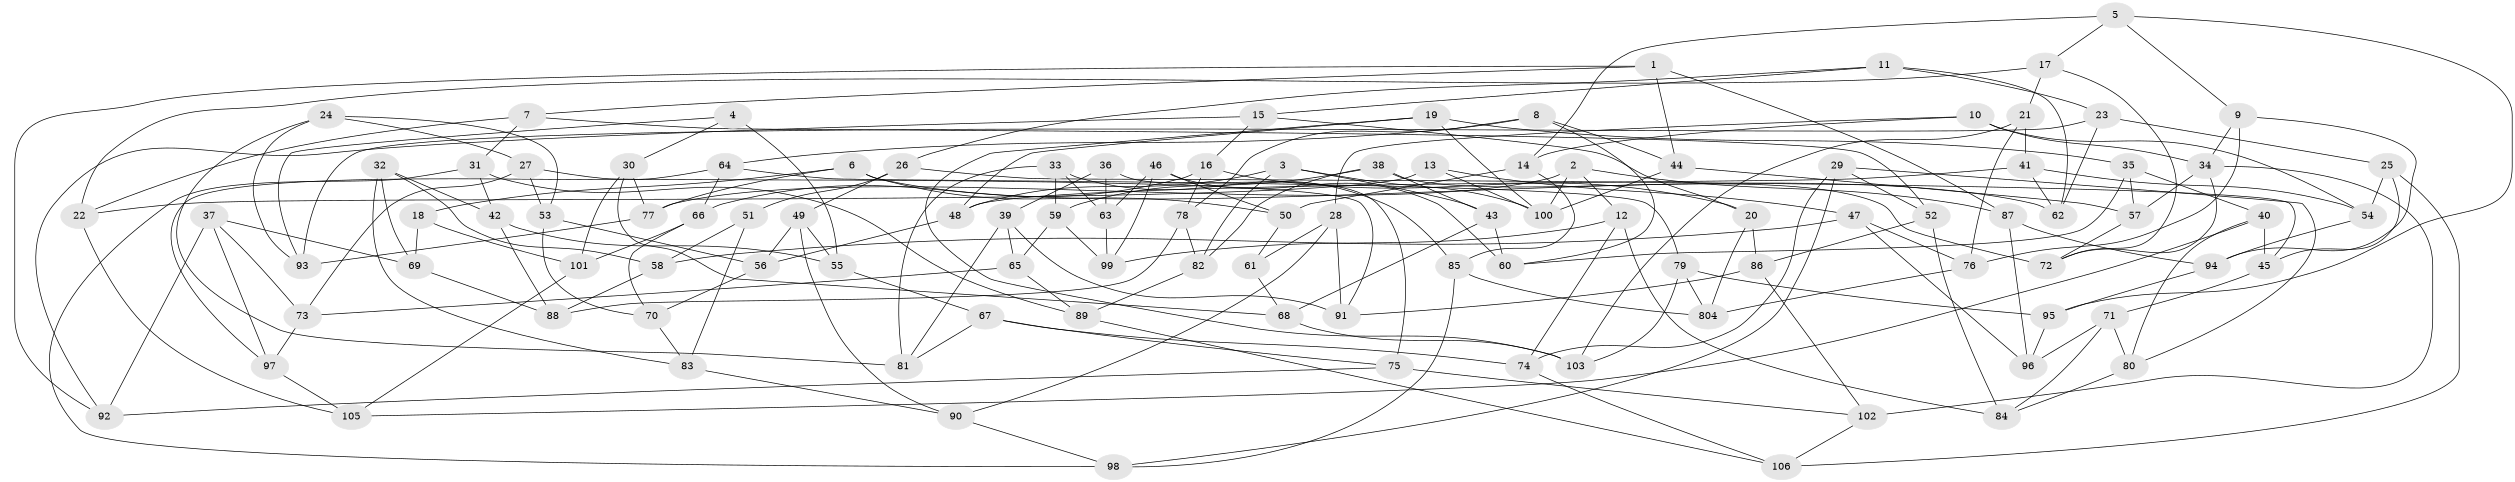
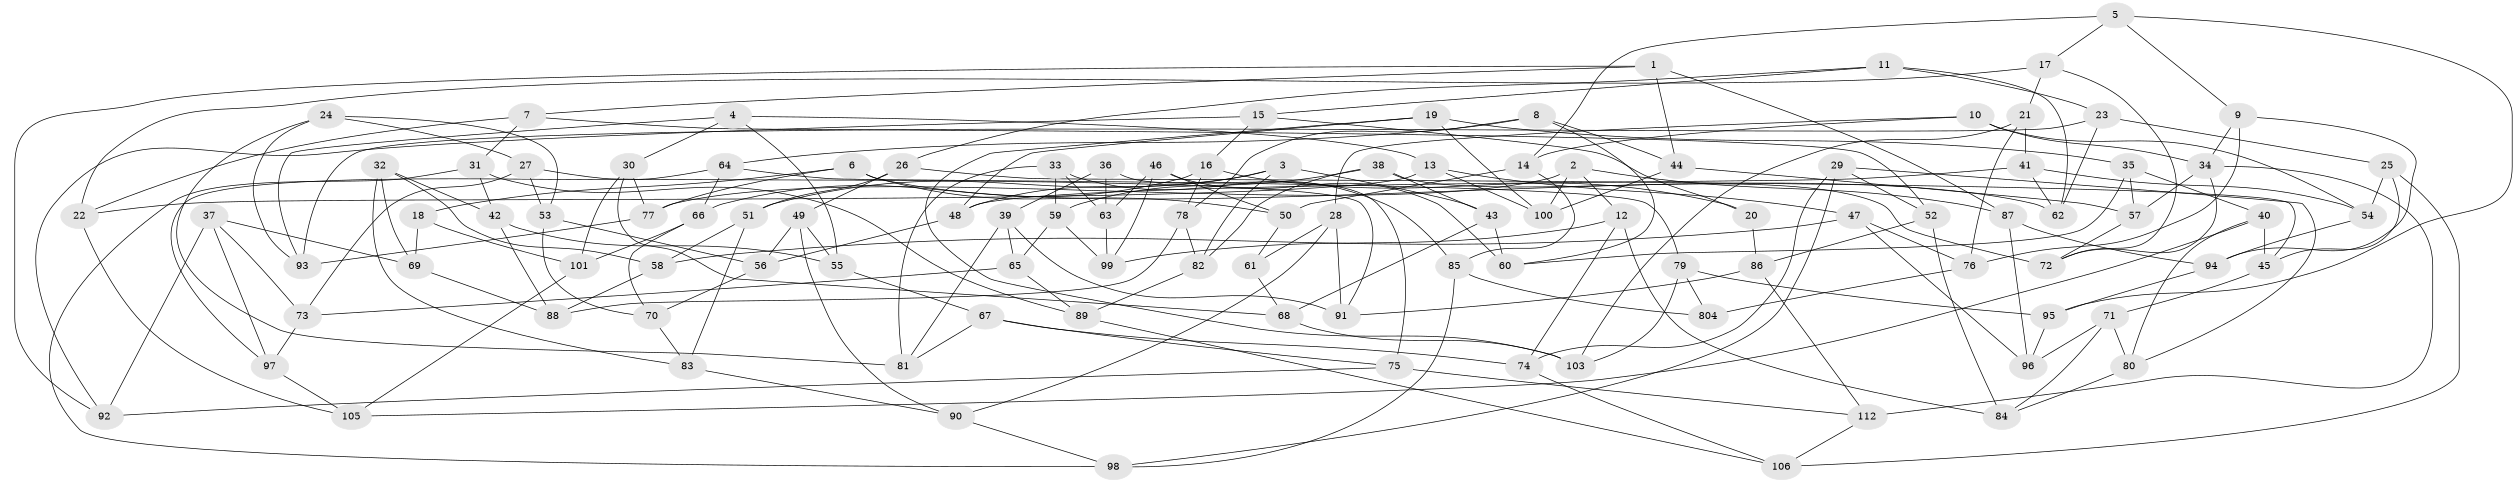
edge "4" -- "13": added
edge "3" -- "100": now "3" -- "51"
edge "20" -- "804": removed
node "102": label "102" -> "112"
